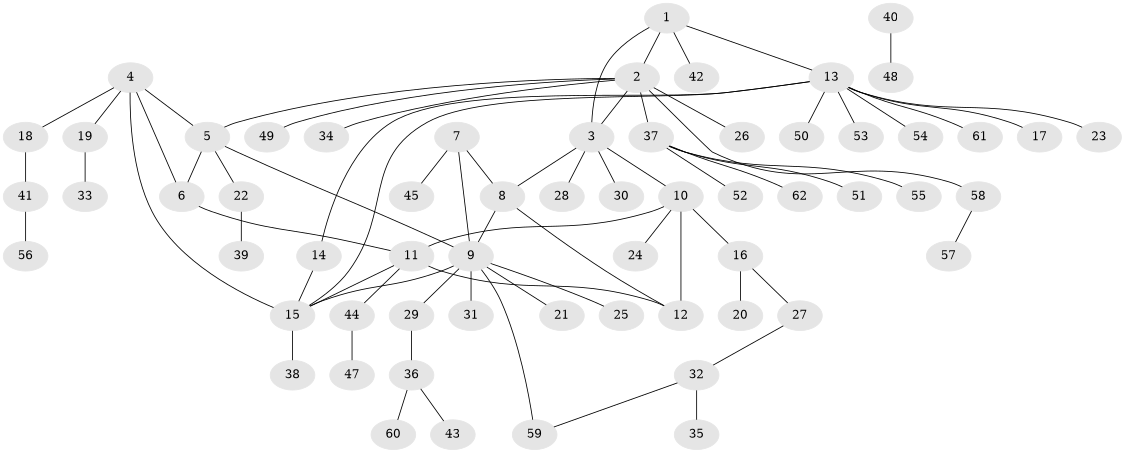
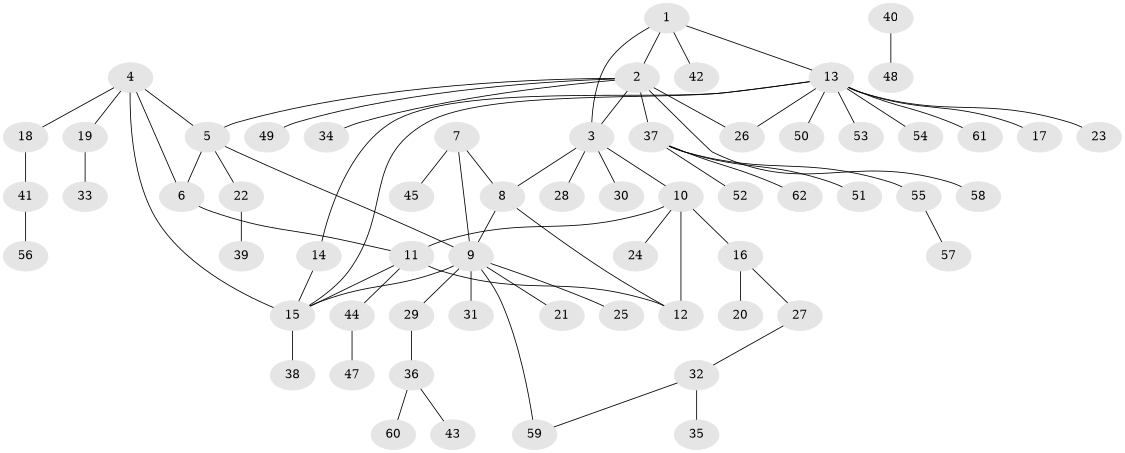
edge "13" -- "26": added
edge "58" -- "57": now "55" -- "57"
